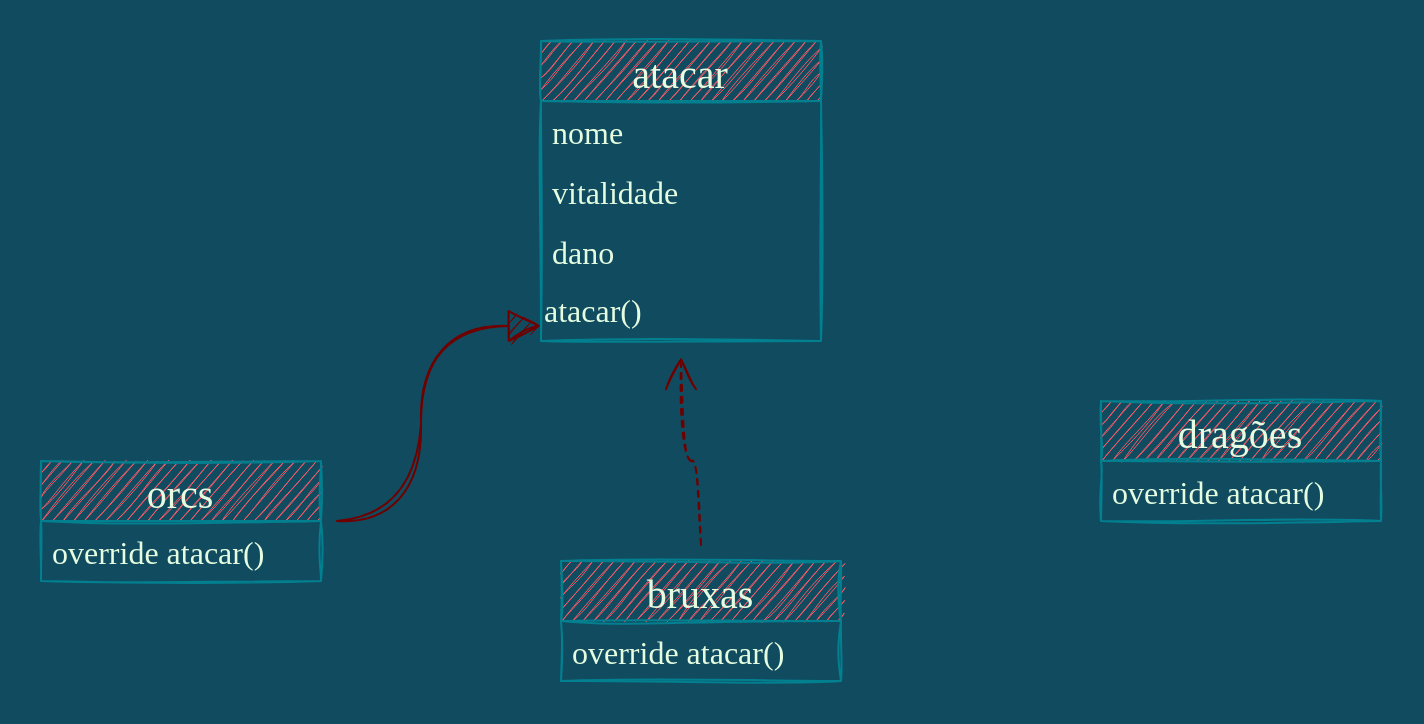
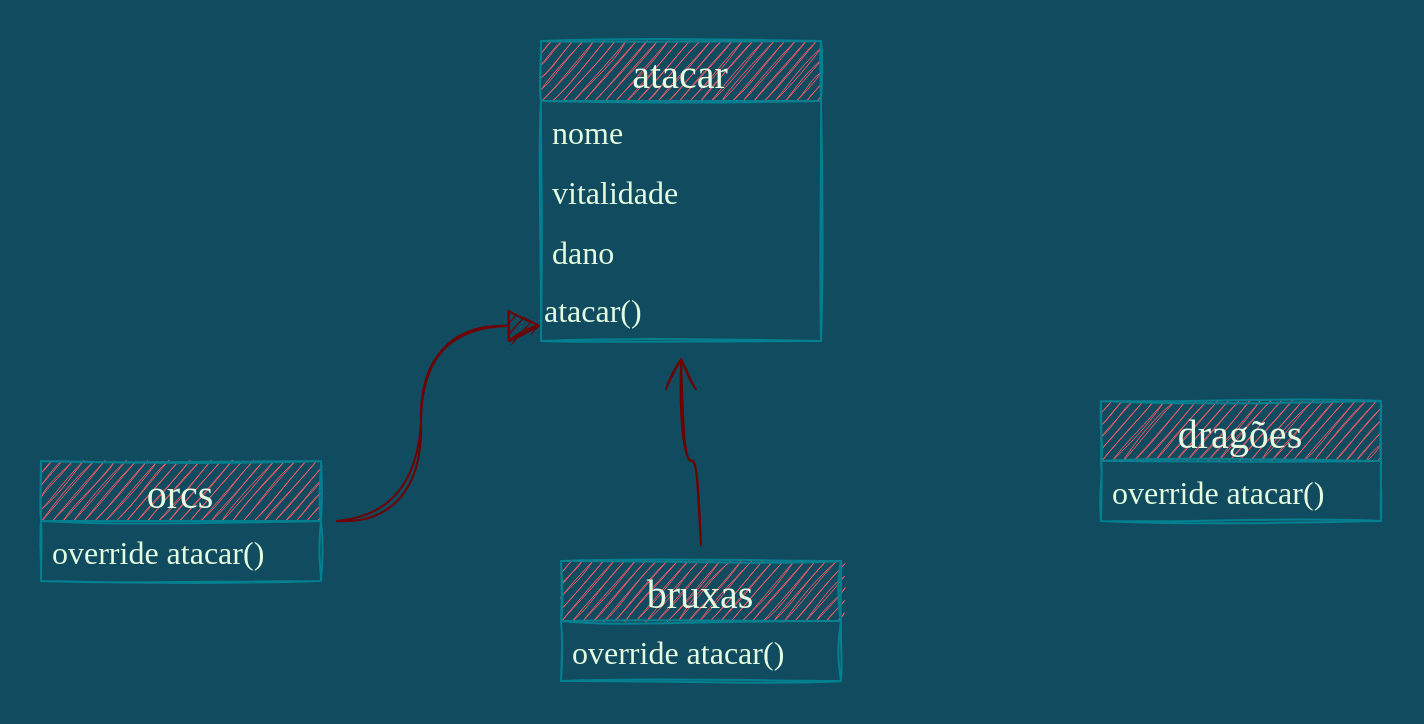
edge "bruxas" -> "atacar()": style dashed -> solid
